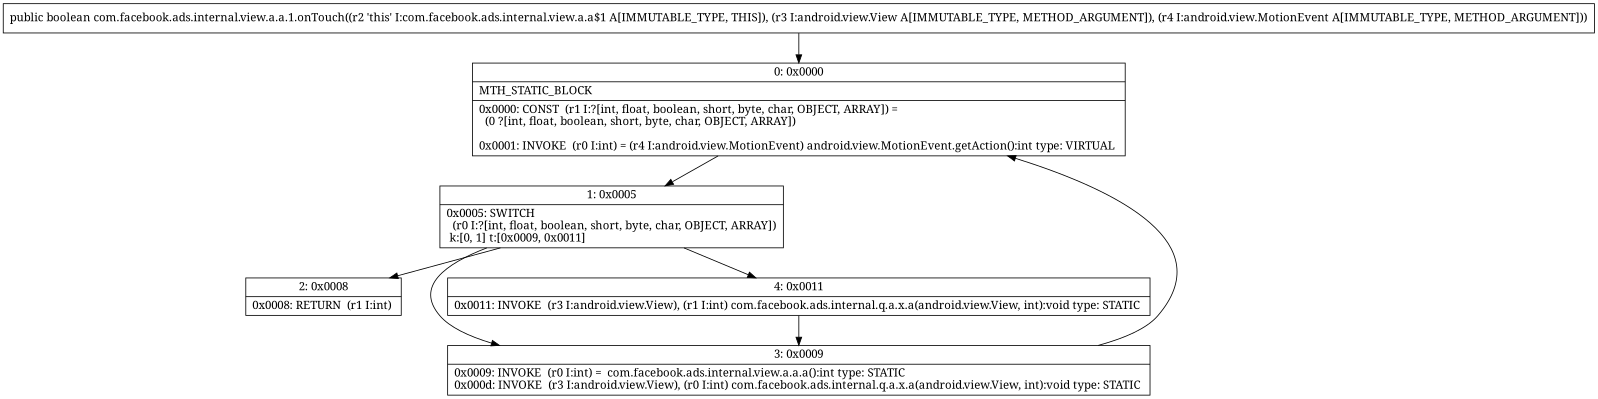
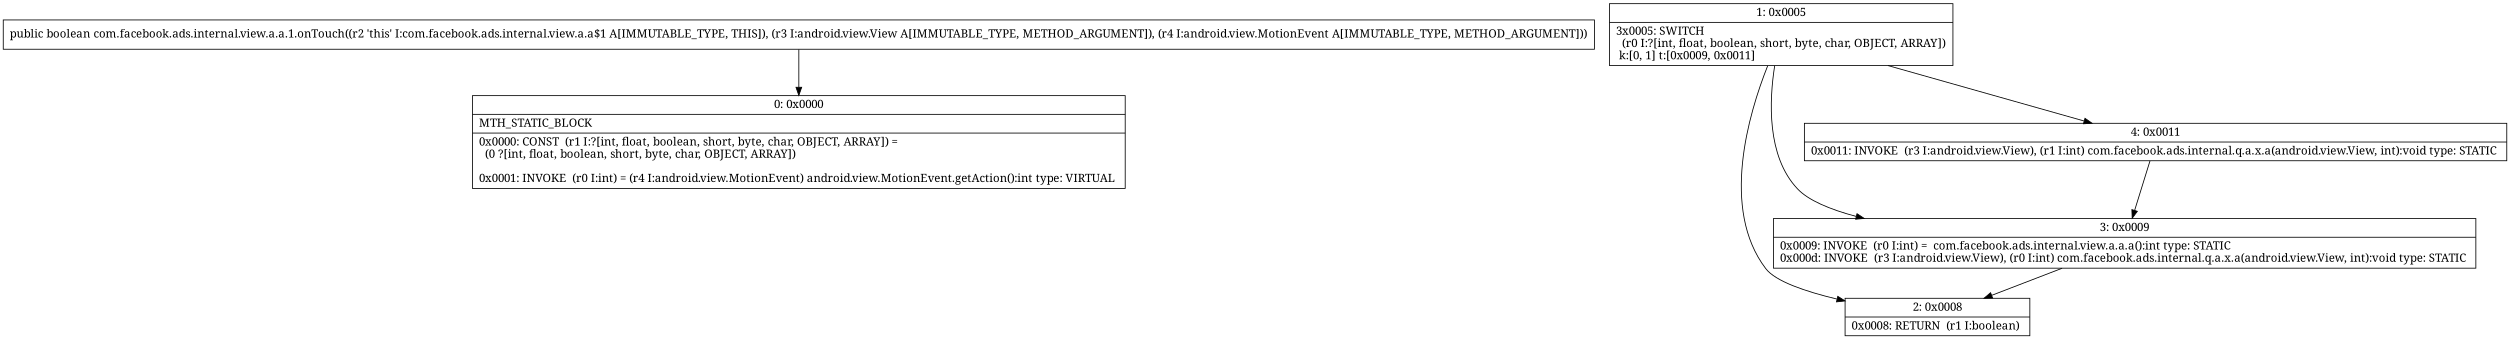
edge "0: 0x0000" -> "1: 0x0005": removed
node "1: 0x0005": text "0x0005: SWITCH" -> "3x0005: SWITCH"
edge "3: 0x0009" -> "0: 0x0000": now "3: 0x0009" -> "2: 0x0008"
node "2: 0x0008": text "0x0008: RETURN  (r1 I:int)" -> "0x0008: RETURN  (r1 I:boolean)"
